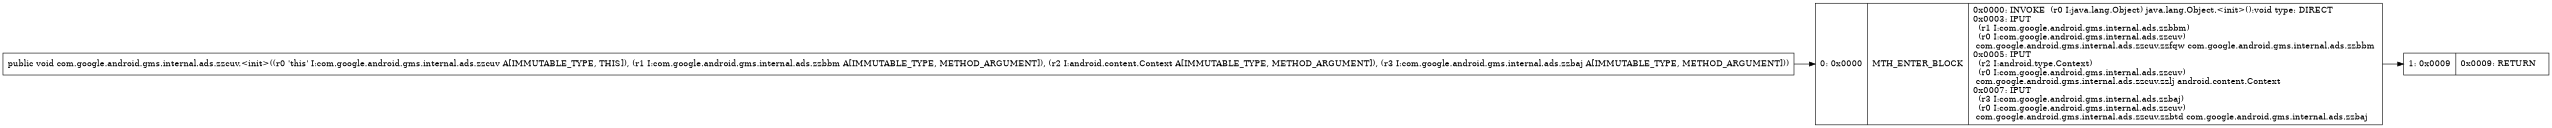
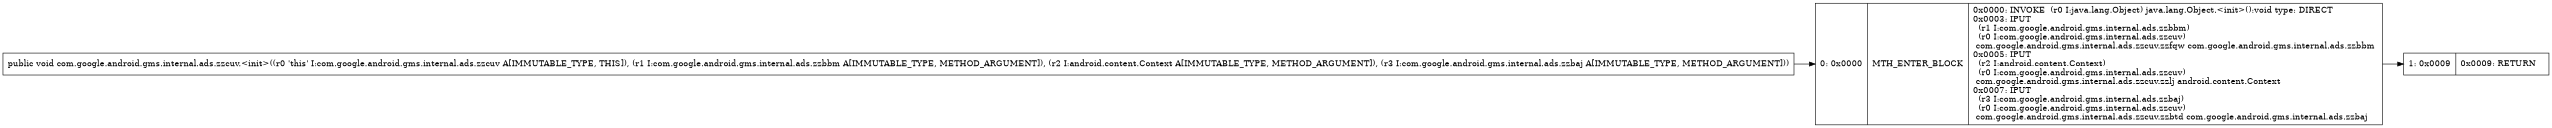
node "0: 0x0000": text "(r2 I:android.type.Context)" -> "(r2 I:android.content.Context)"
